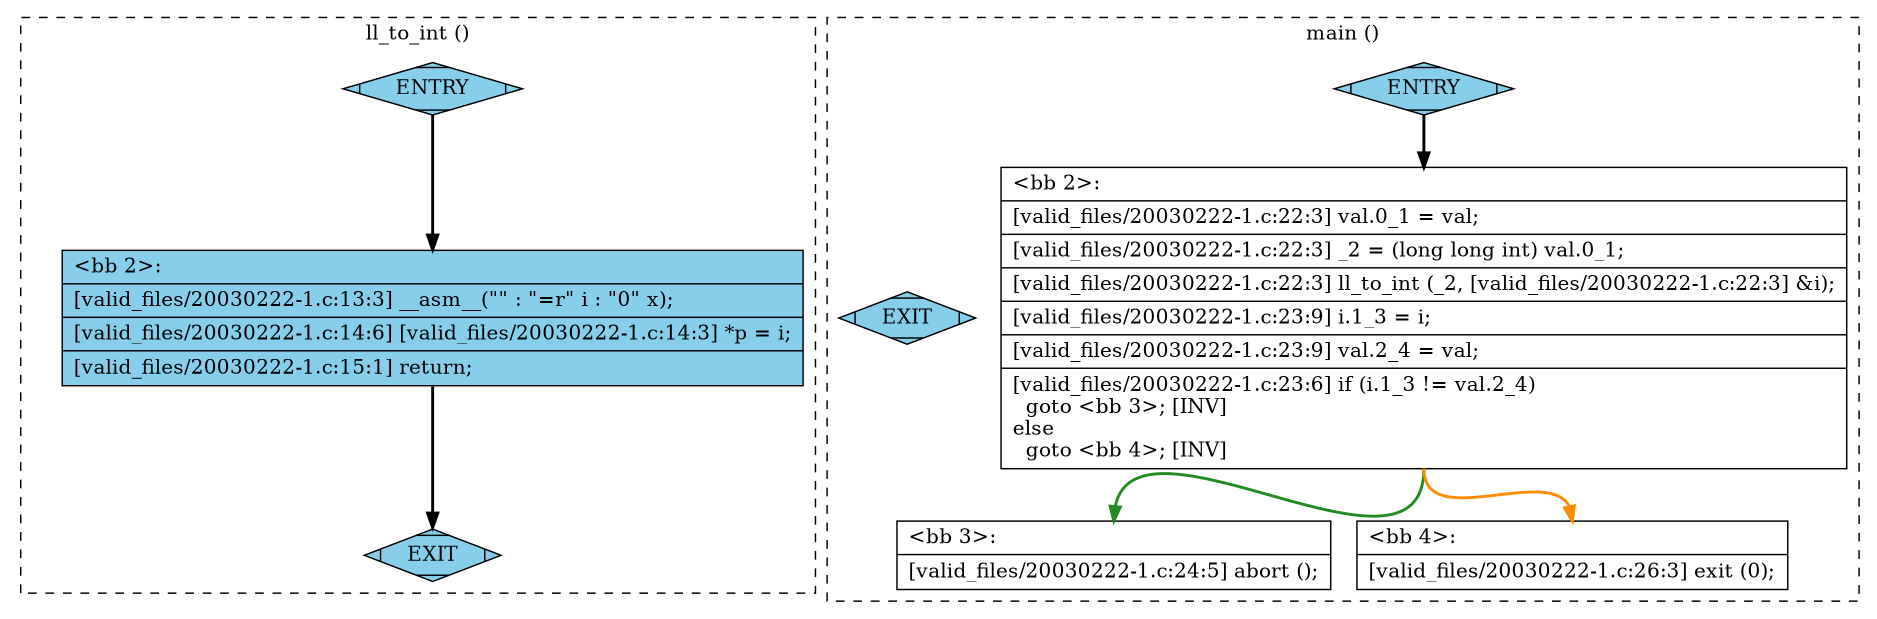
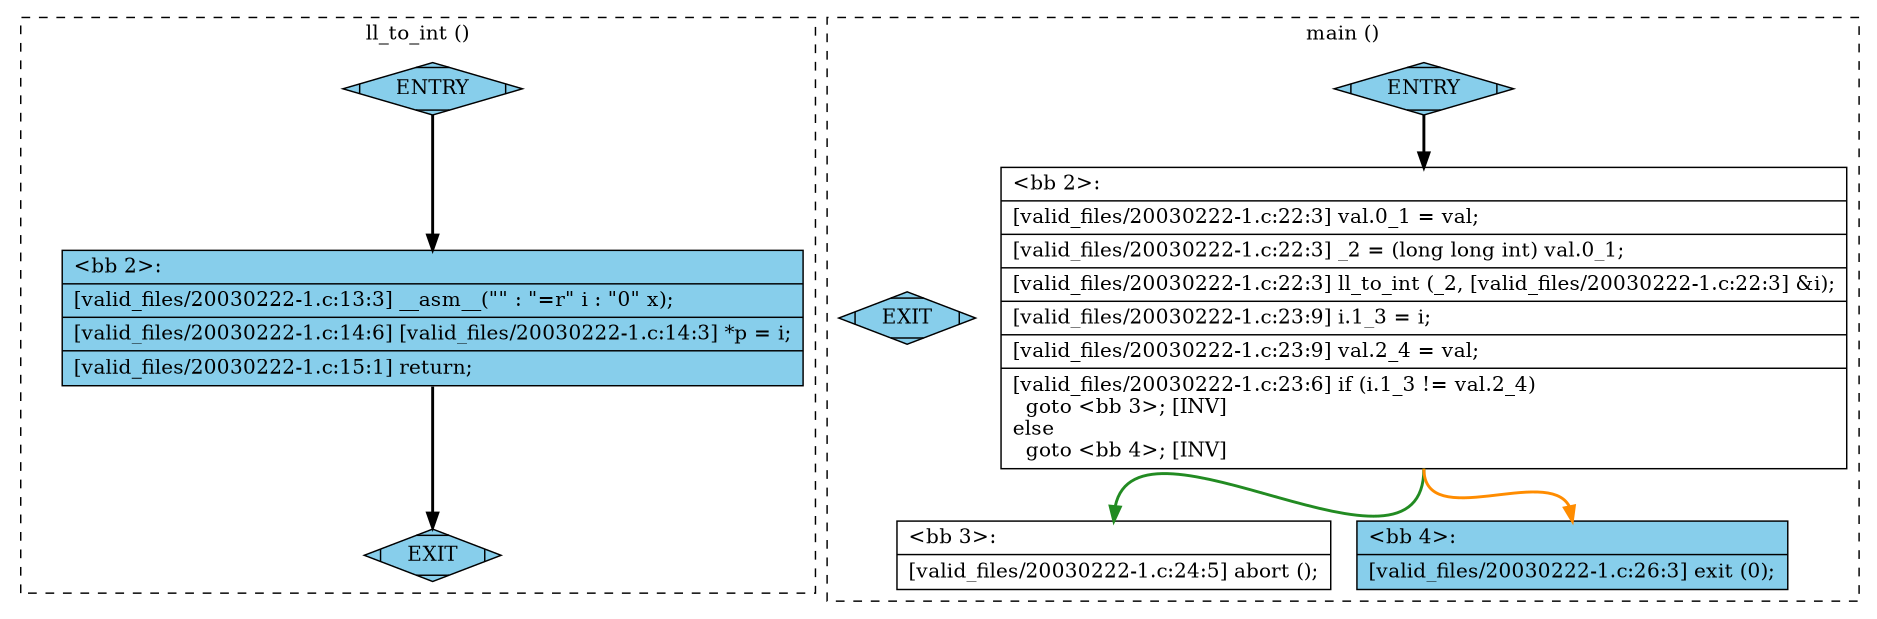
node "<bb 4>:": fillcolor white -> skyblue
